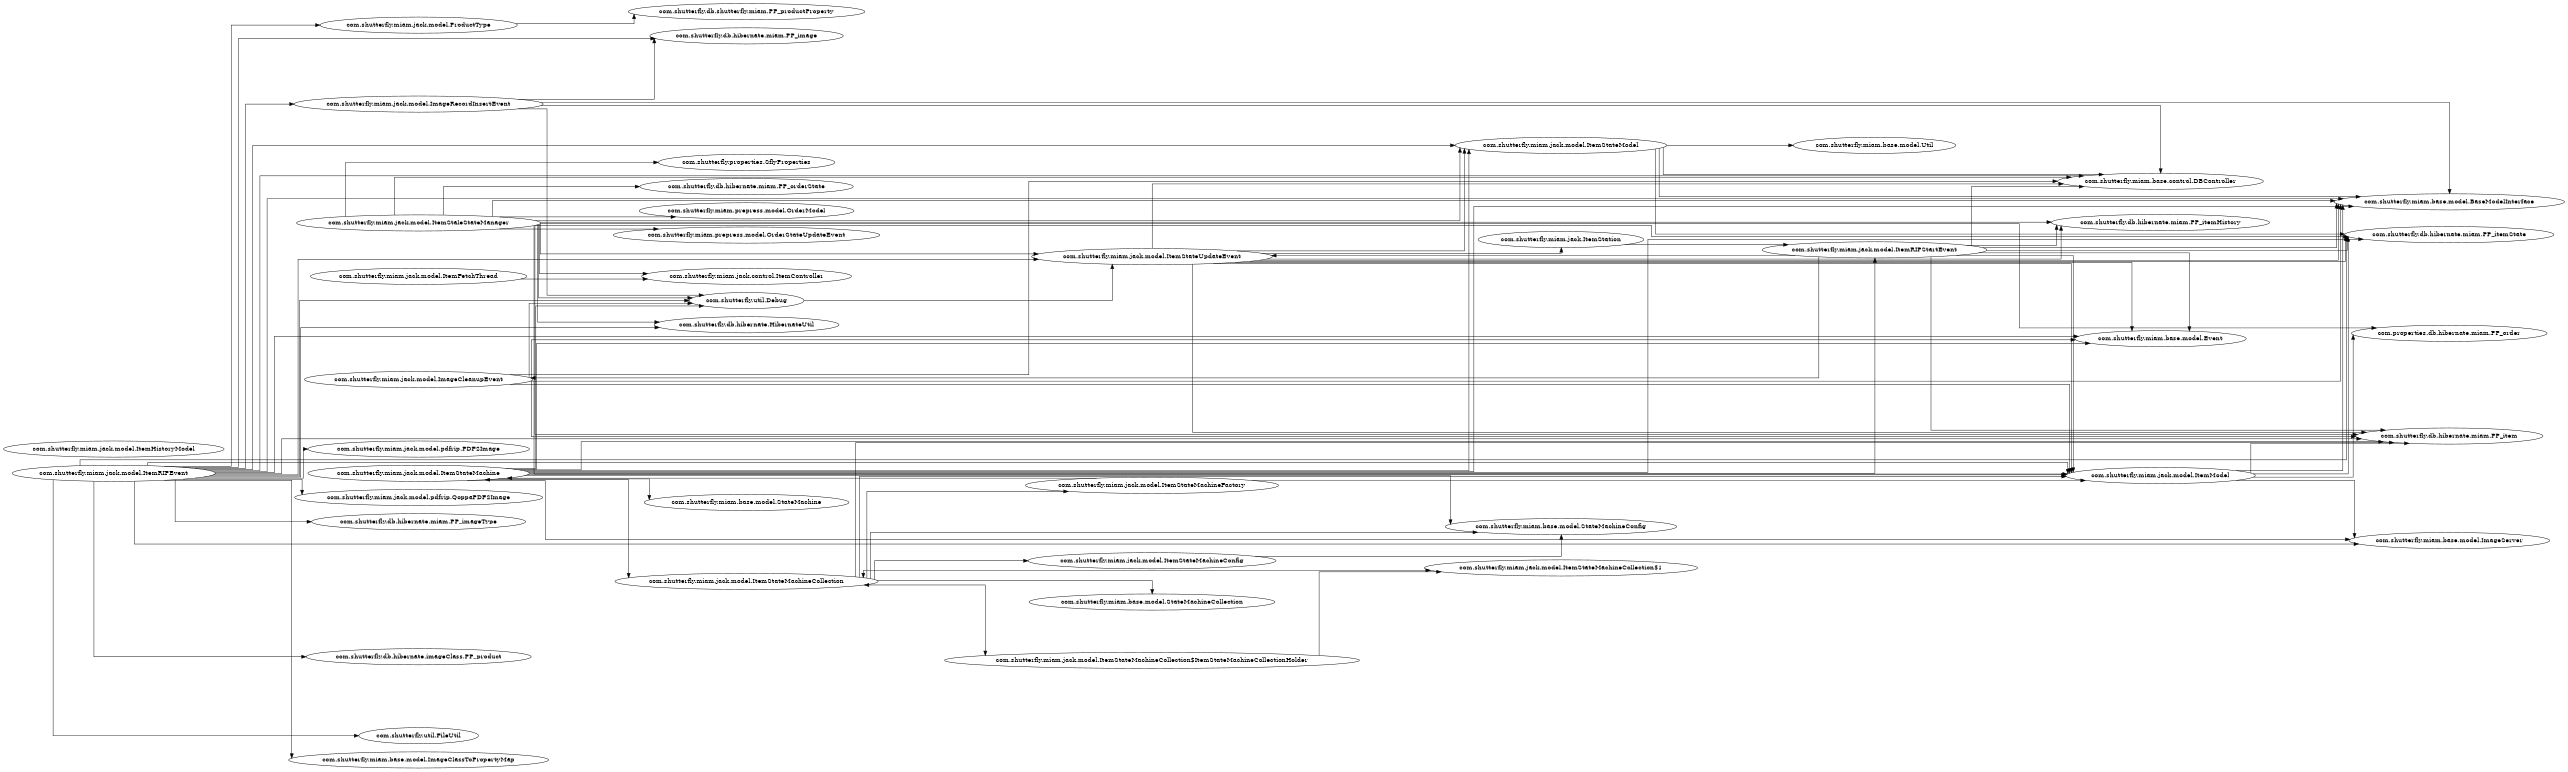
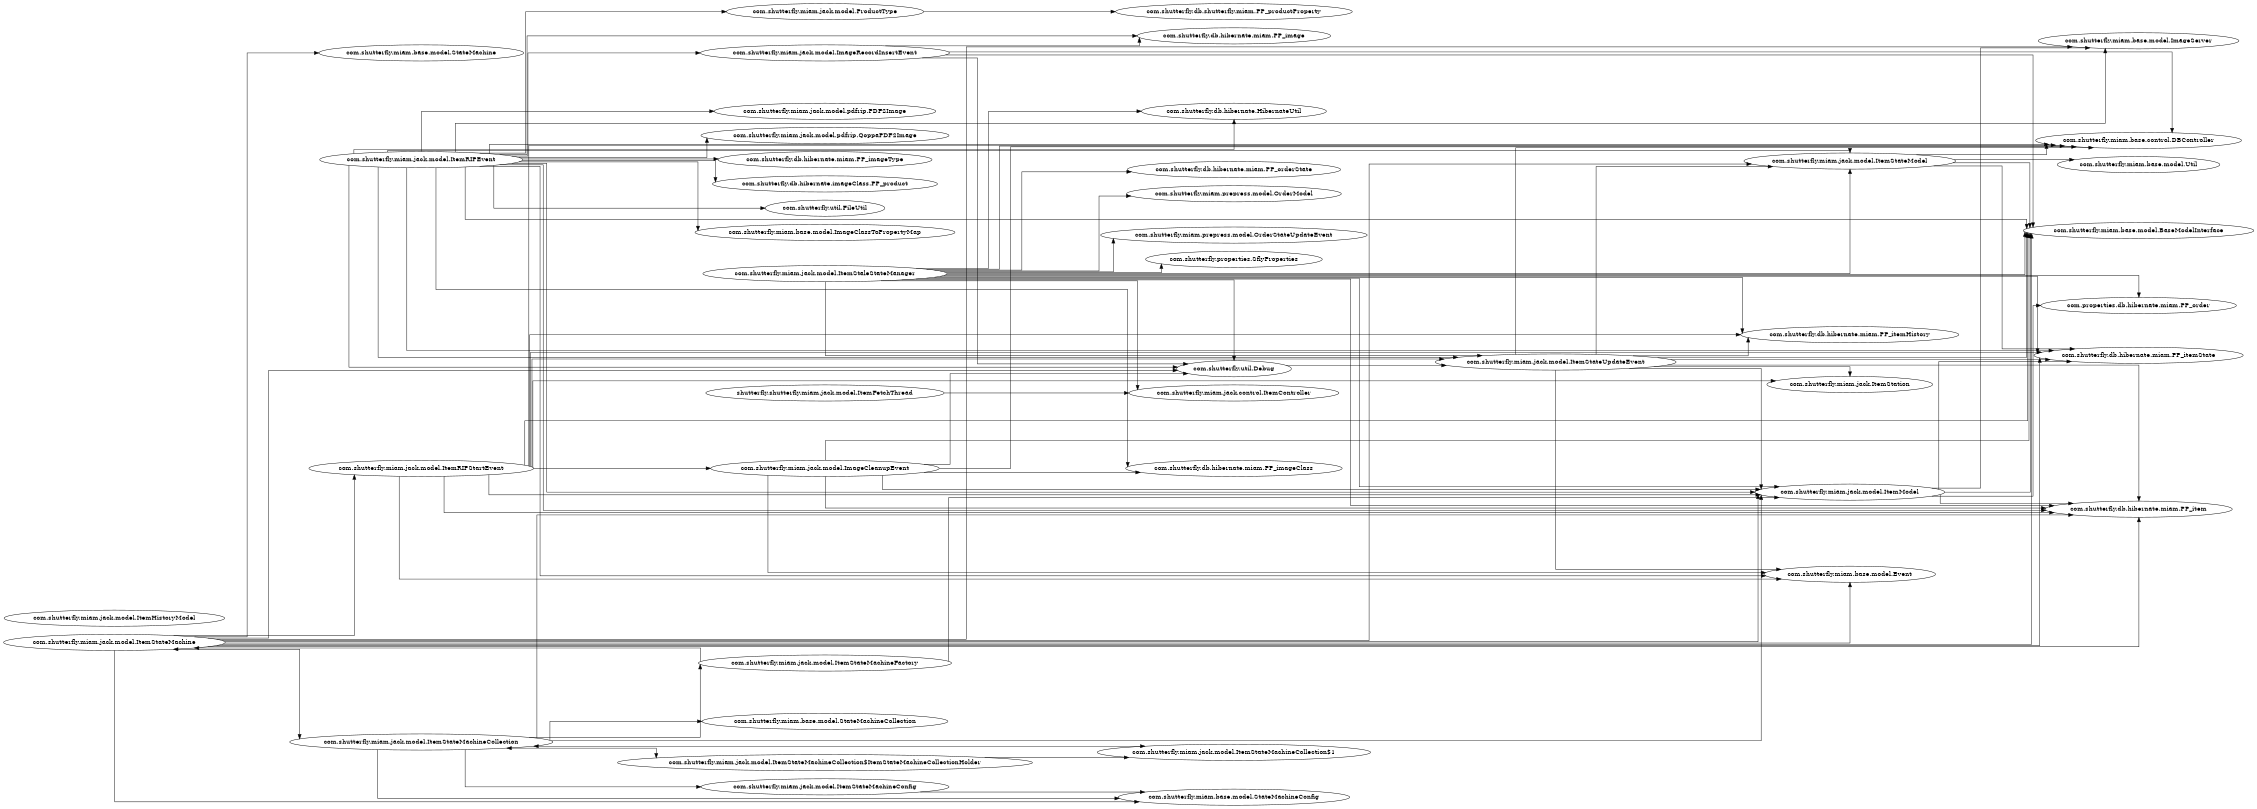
edge "com.shutterfly.miam.jack.ItemStation" -> "com.shutterfly.miam.jack.model.ItemRIPStartEvent": reversed
node "com.shutterfly.miam.jack.model.ItemFetchThread": label "com.shutterfly.miam.jack.model.ItemFetchThread" -> "shutterfly.shutterfly.miam.jack.model.ItemFetchThread"
node "com.shutterfly.db.hibernate.miam.PP_imageClass": added
